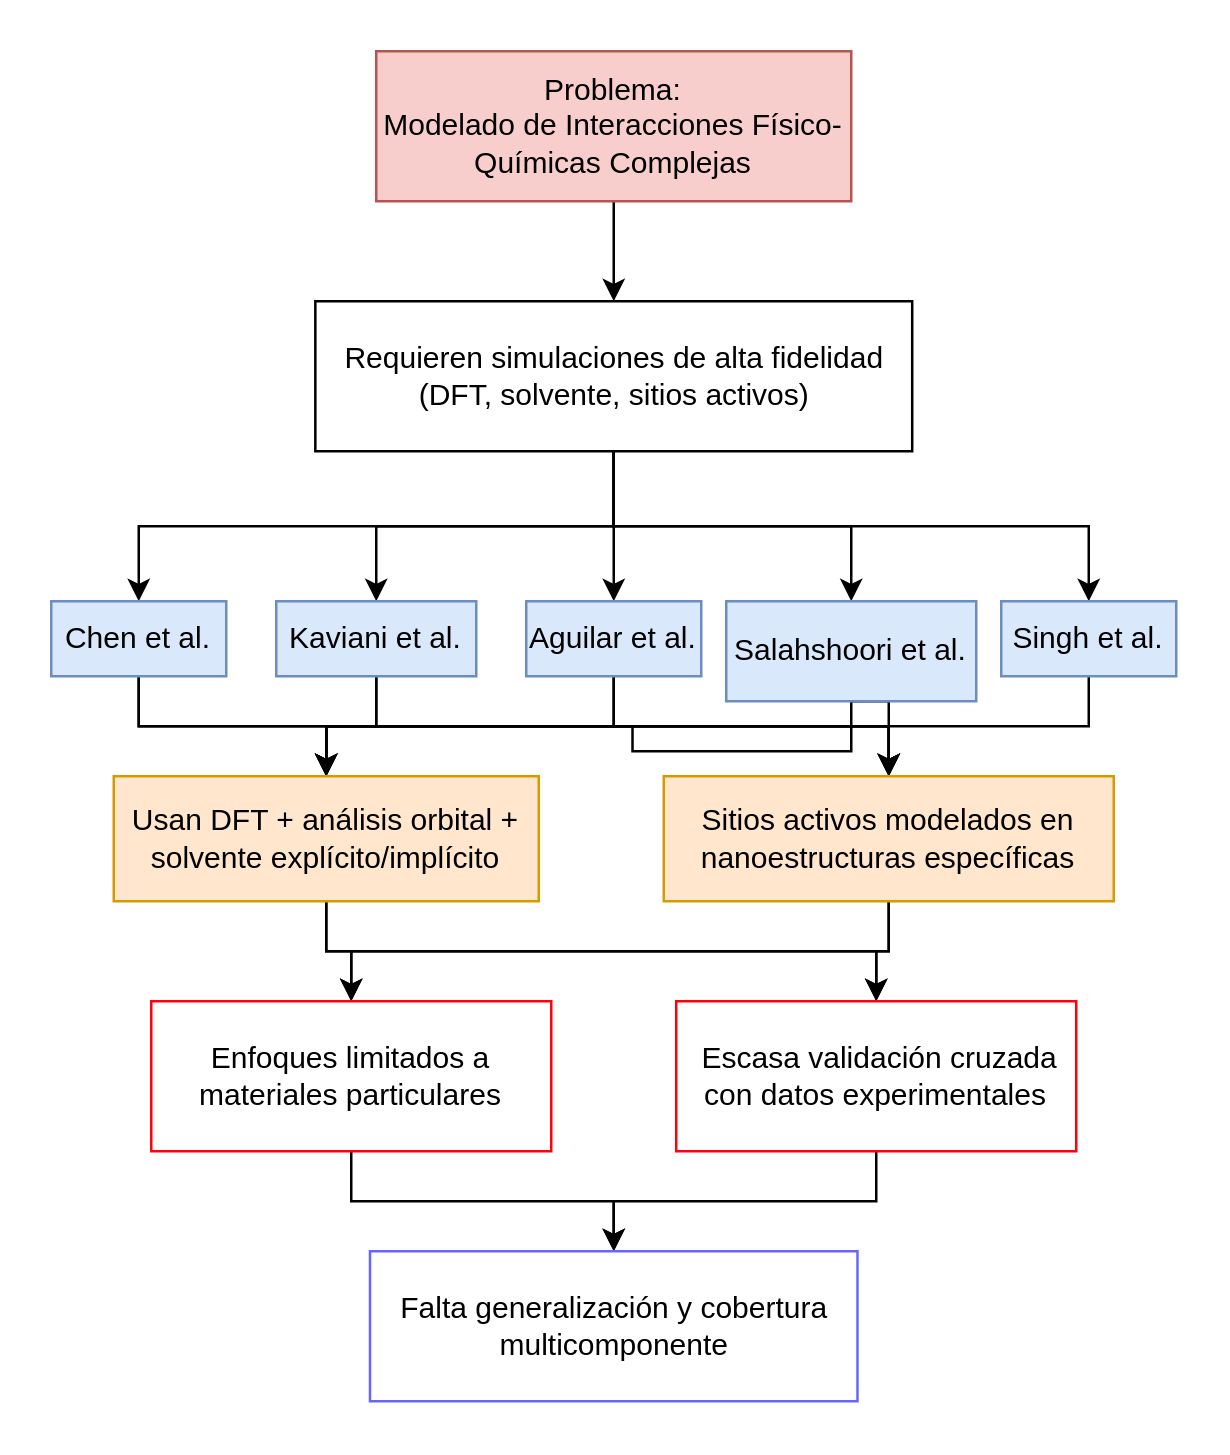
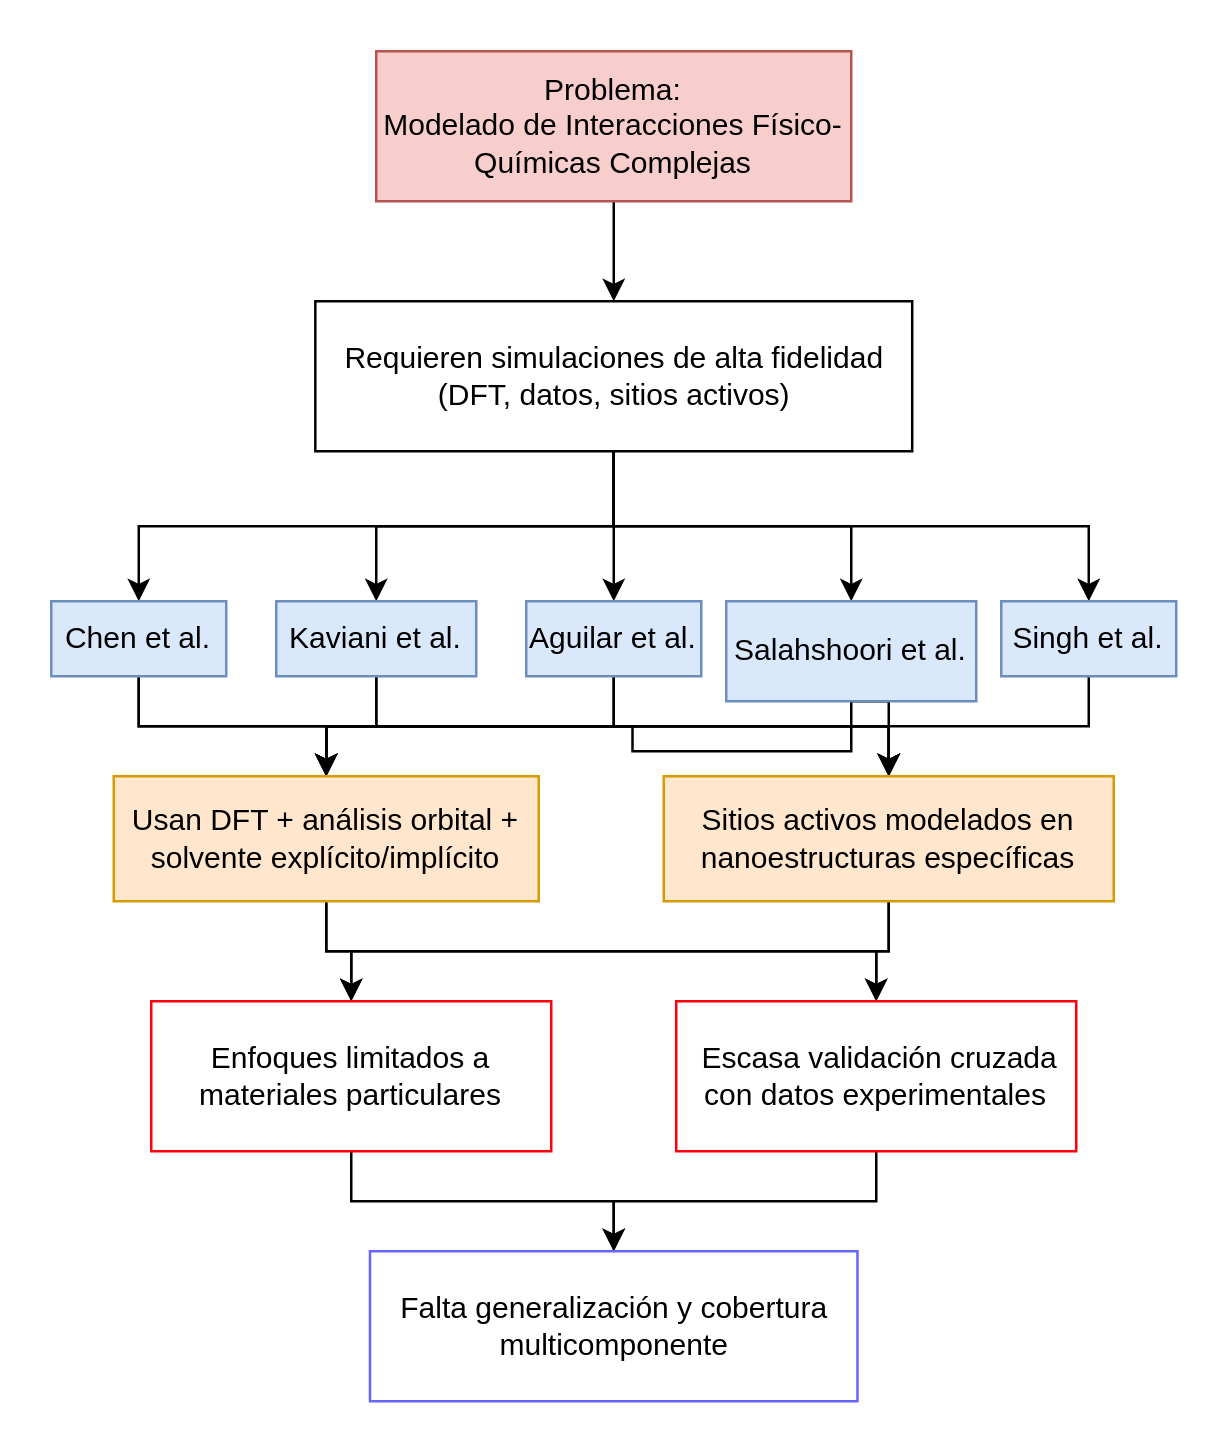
node "Requieren simulaciones de alta fidelidad (DFT, solvente, sitios activos)": label "Requieren simulaciones de alta fidelidad (DFT, solvente, sitios activos)" -> "Requieren simulaciones de alta fidelidad (DFT, datos, sitios activos)"
